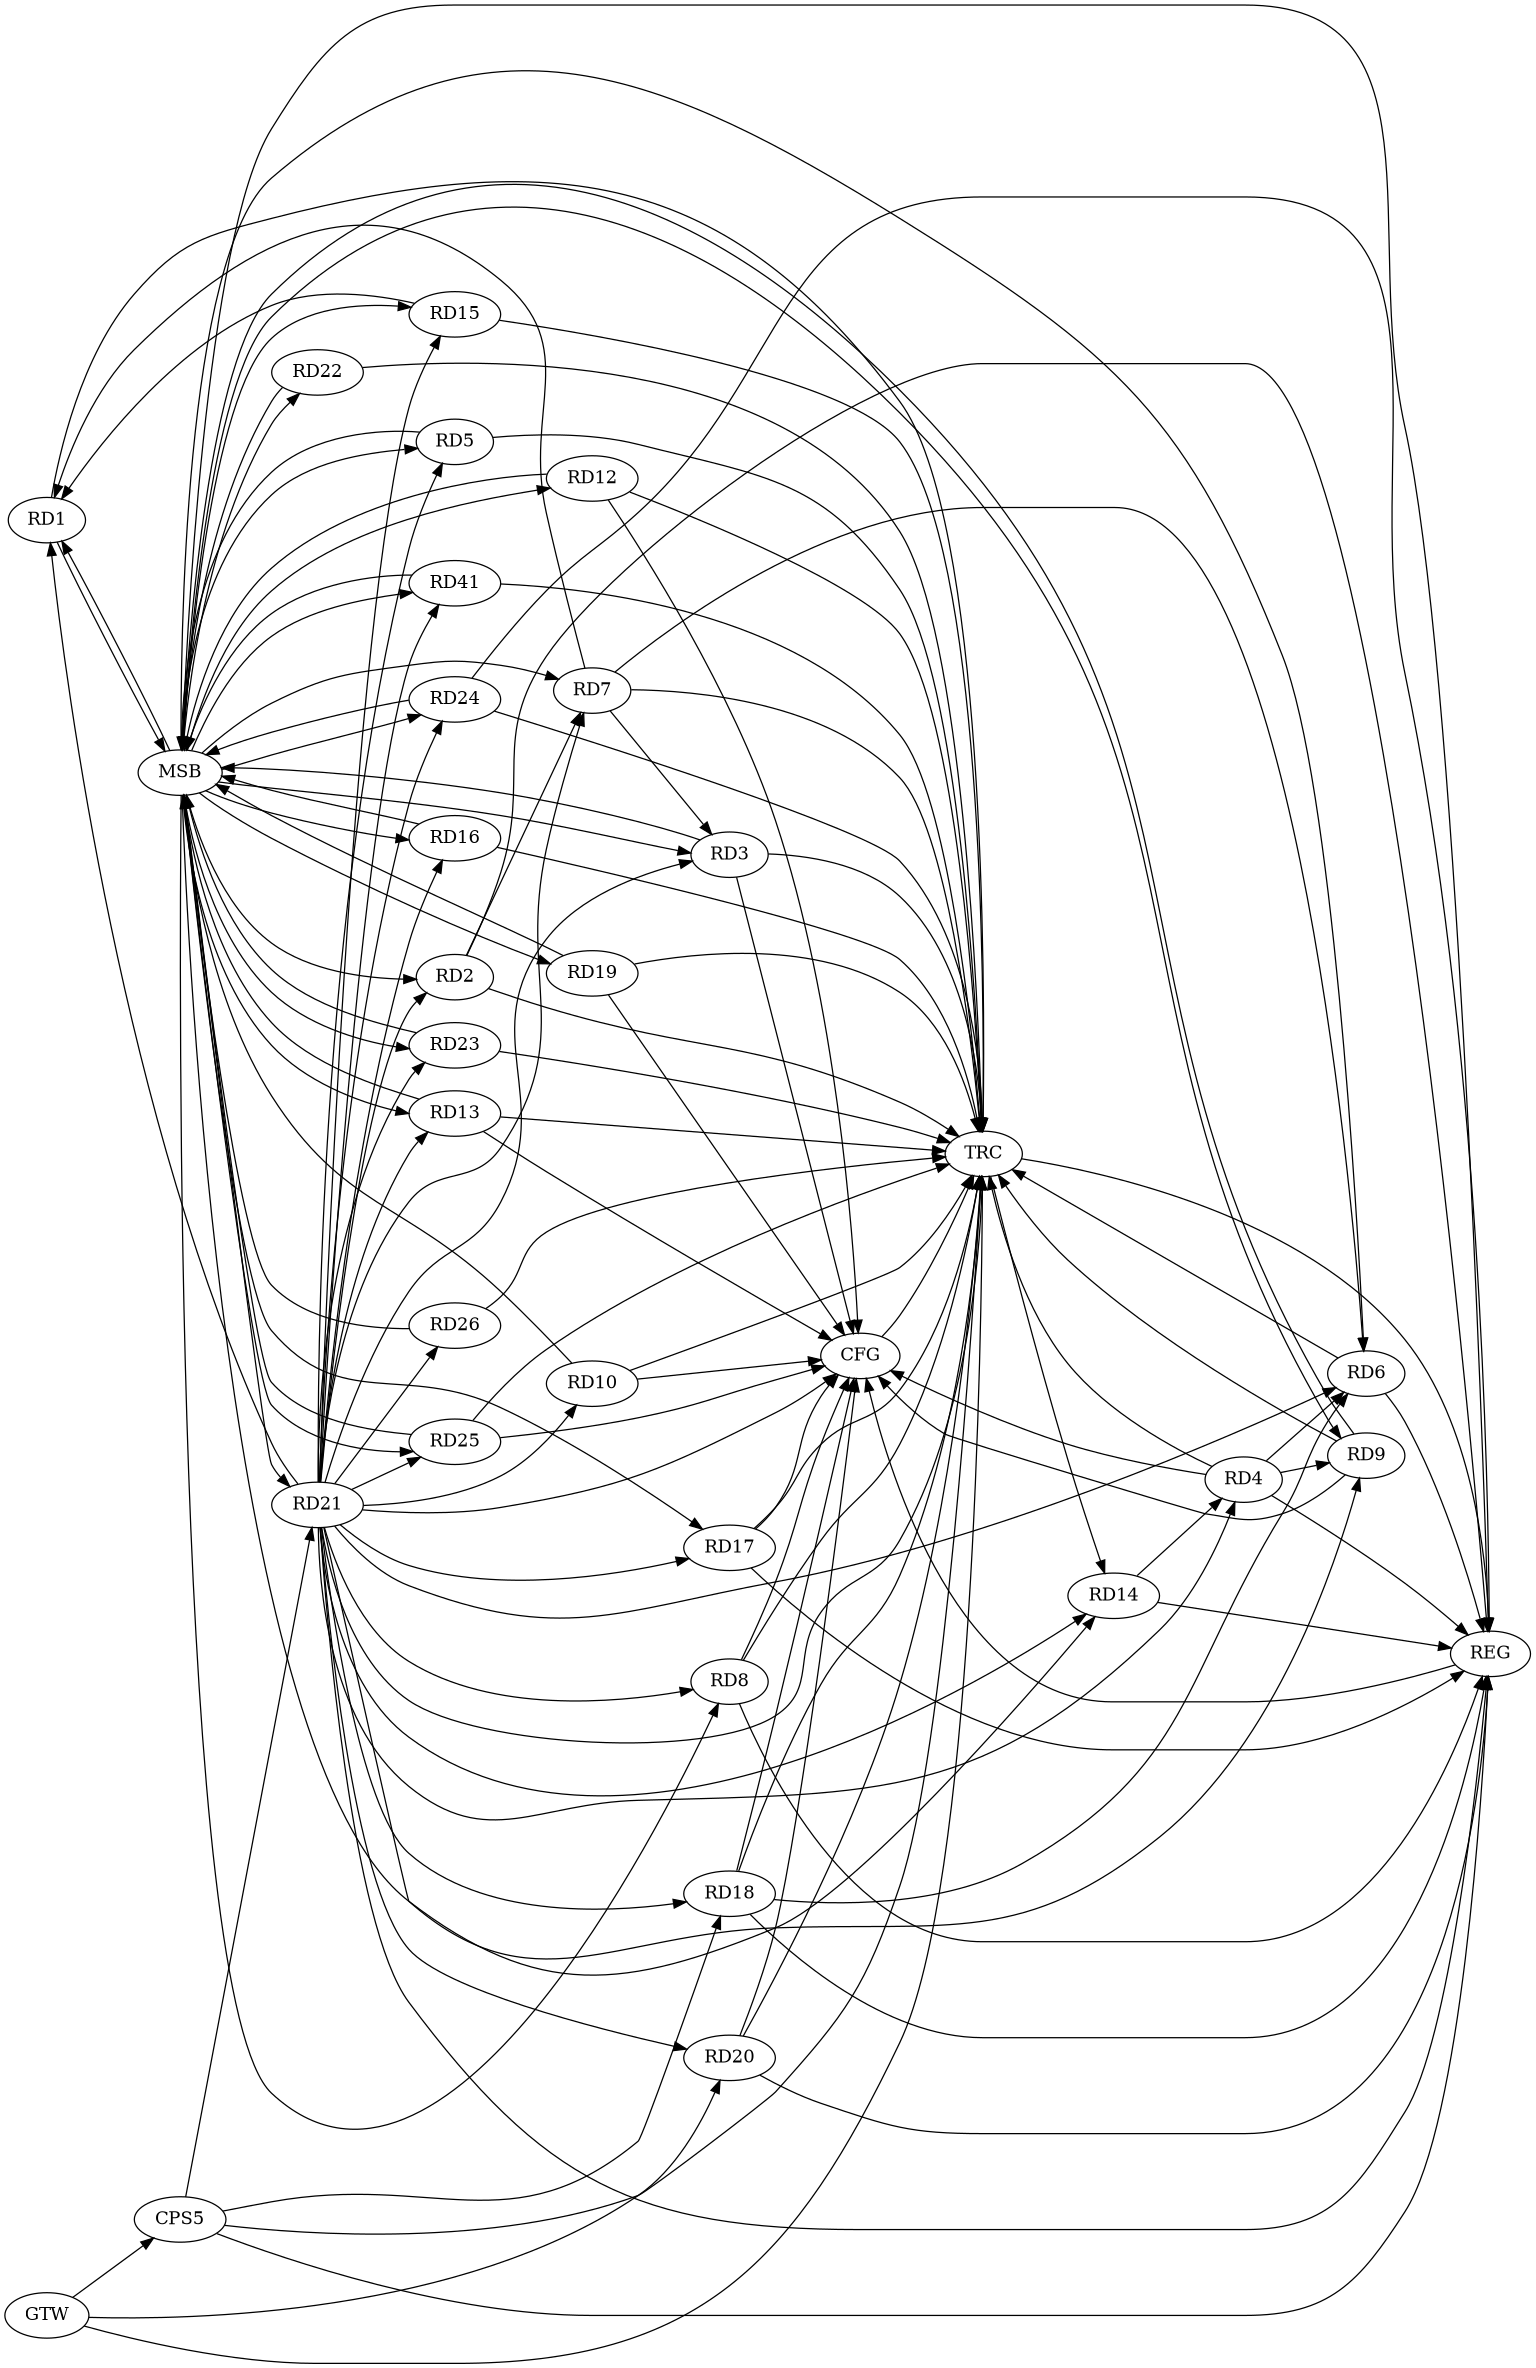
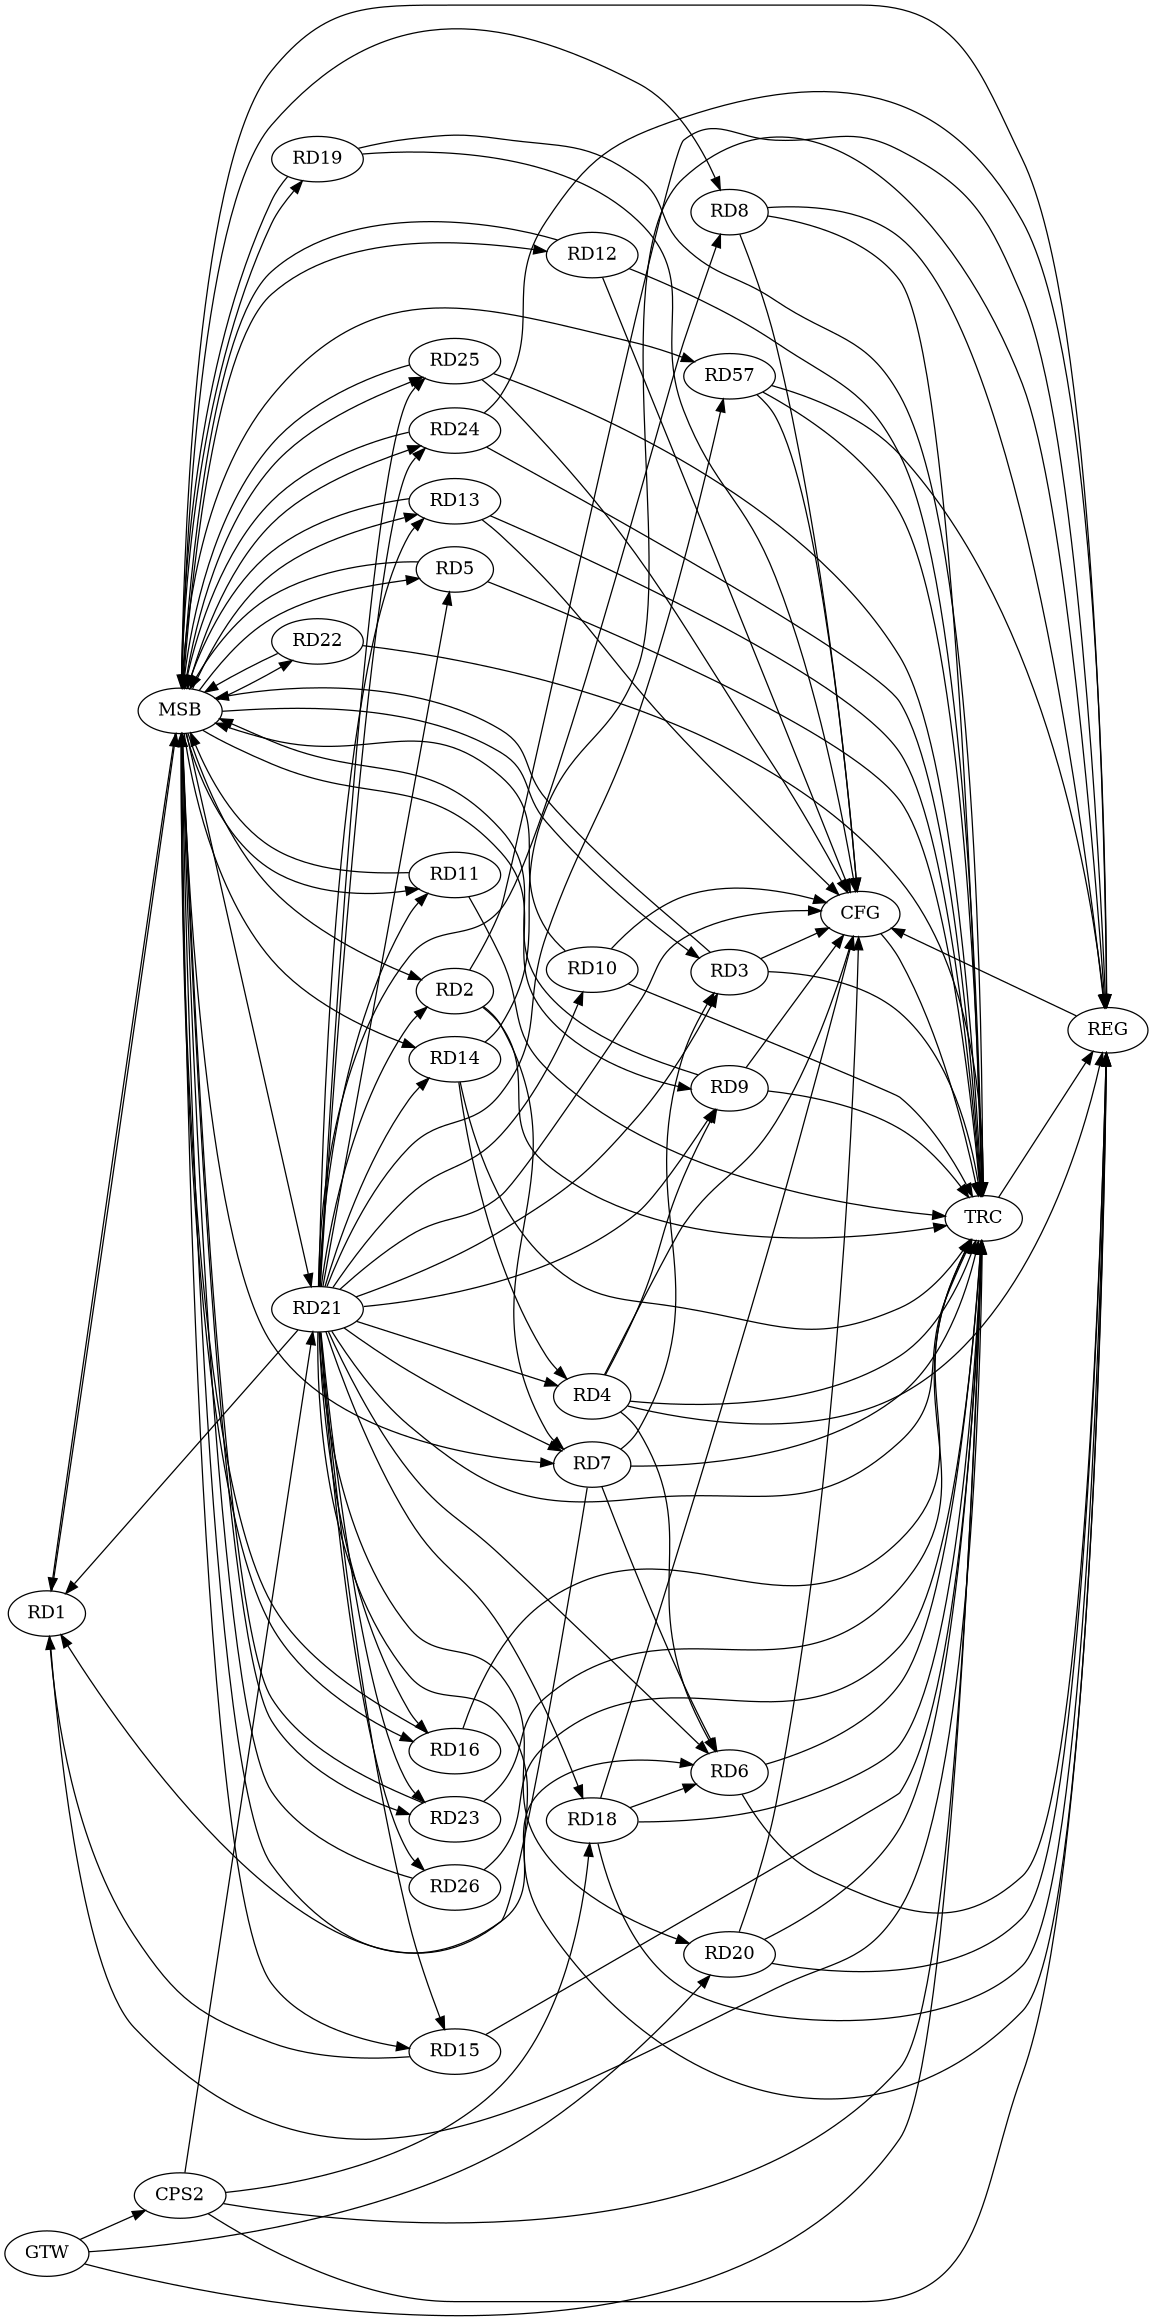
node "RD41": label "RD41" -> "RD11"
edge "TRC" -> "RD14": reversed
node "RD17": label "RD17" -> "RD57"
node "CPS5": label "CPS5" -> "CPS2"
